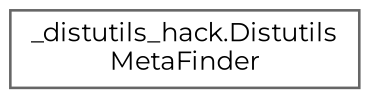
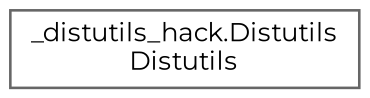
node "_distutils_hack.Distutils MetaFinder": label "_distutils_hack.Distutils MetaFinder" -> "_distutils_hack.Distutils Distutils"
